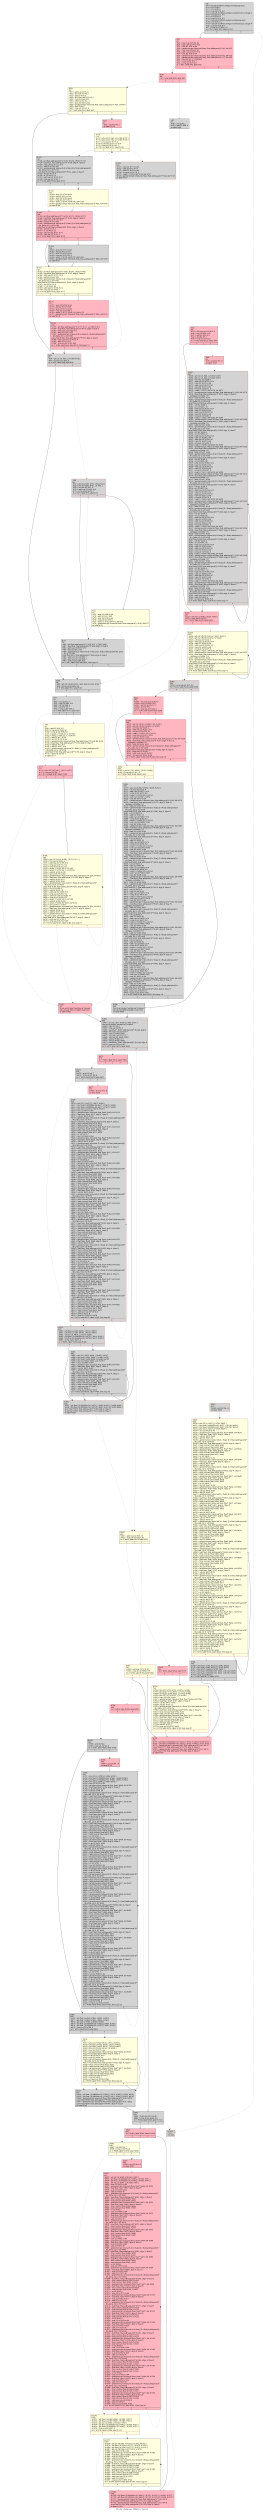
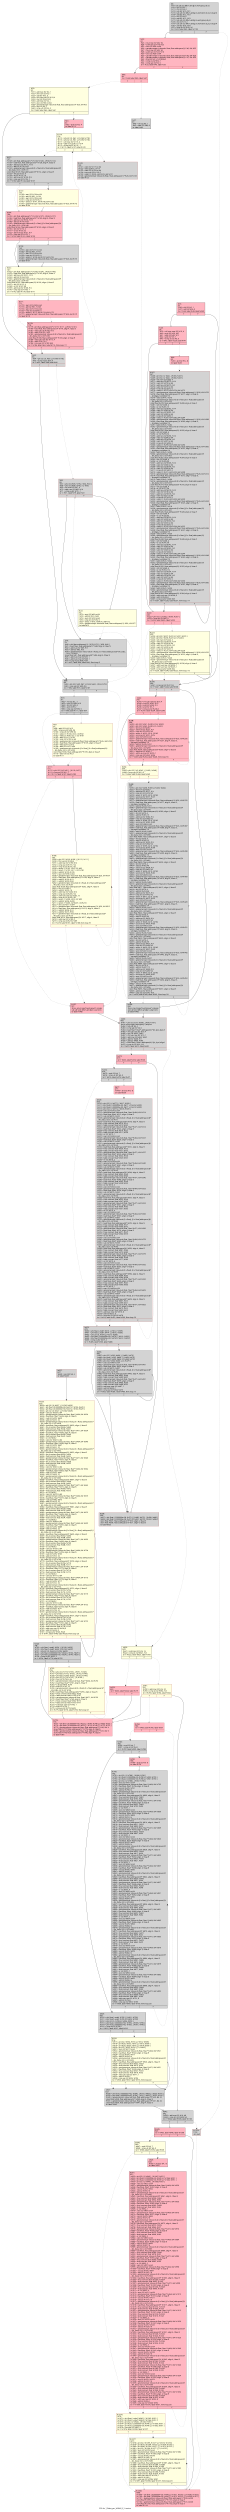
node "%35:": added
edge "%623:" -> "%755:": now "%623:" -> "%776:"
